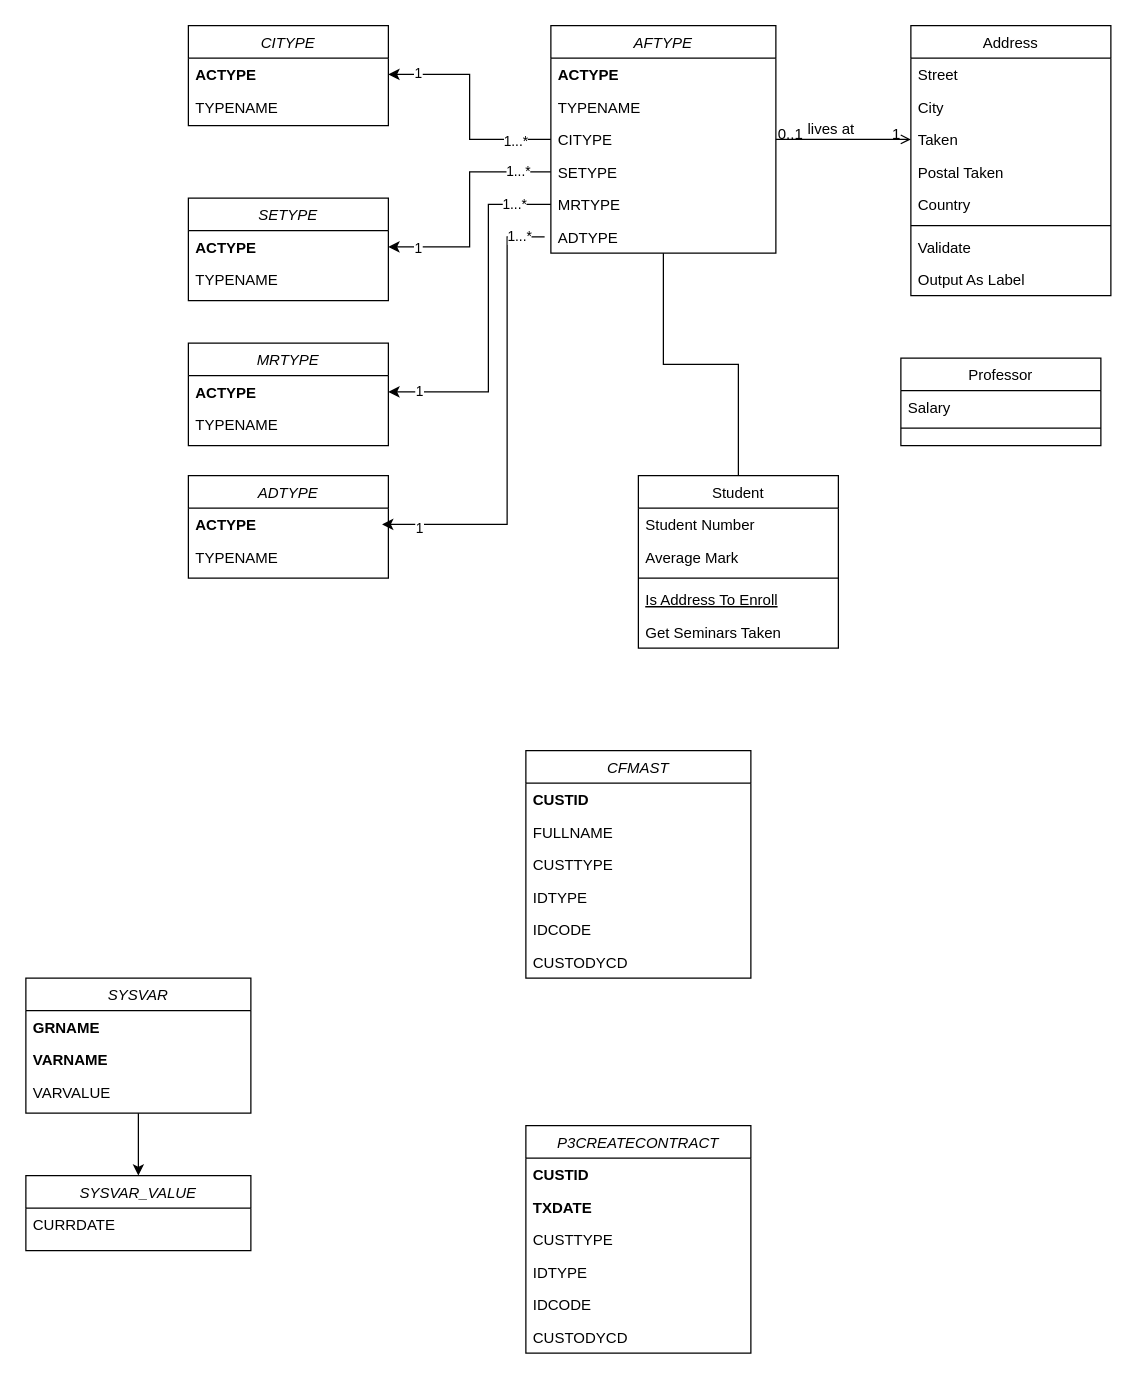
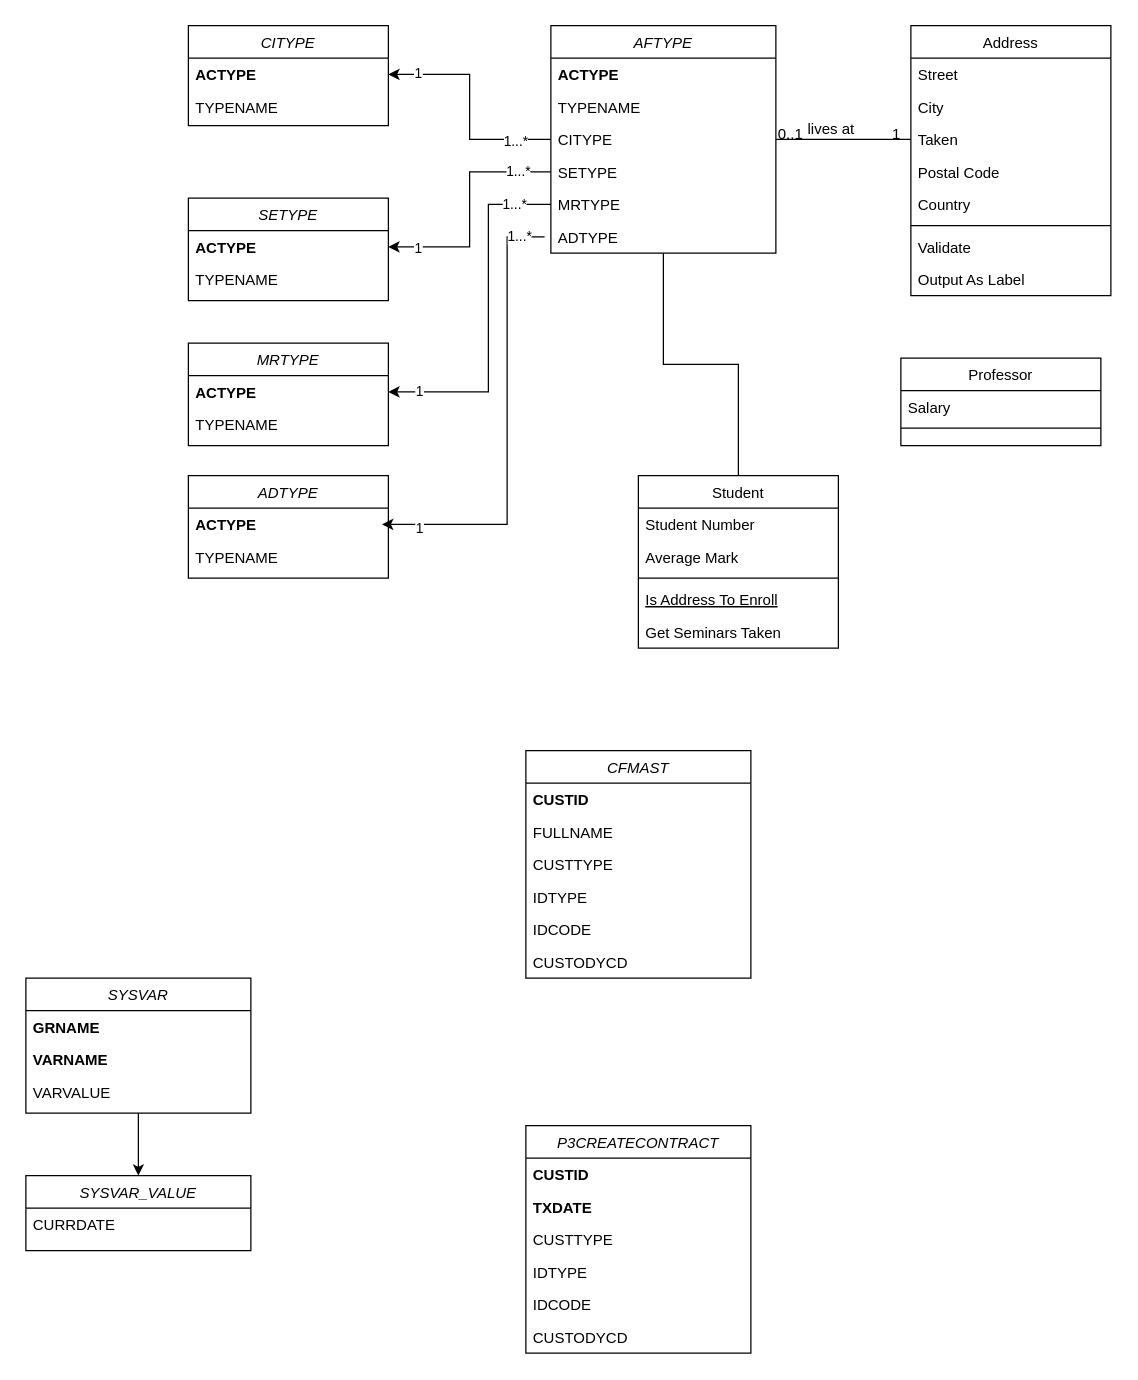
edge "AFTYPE" -> "Address": arrowhead open -> none
node "Postal Taken": label "Postal Taken" -> "Postal Code"
